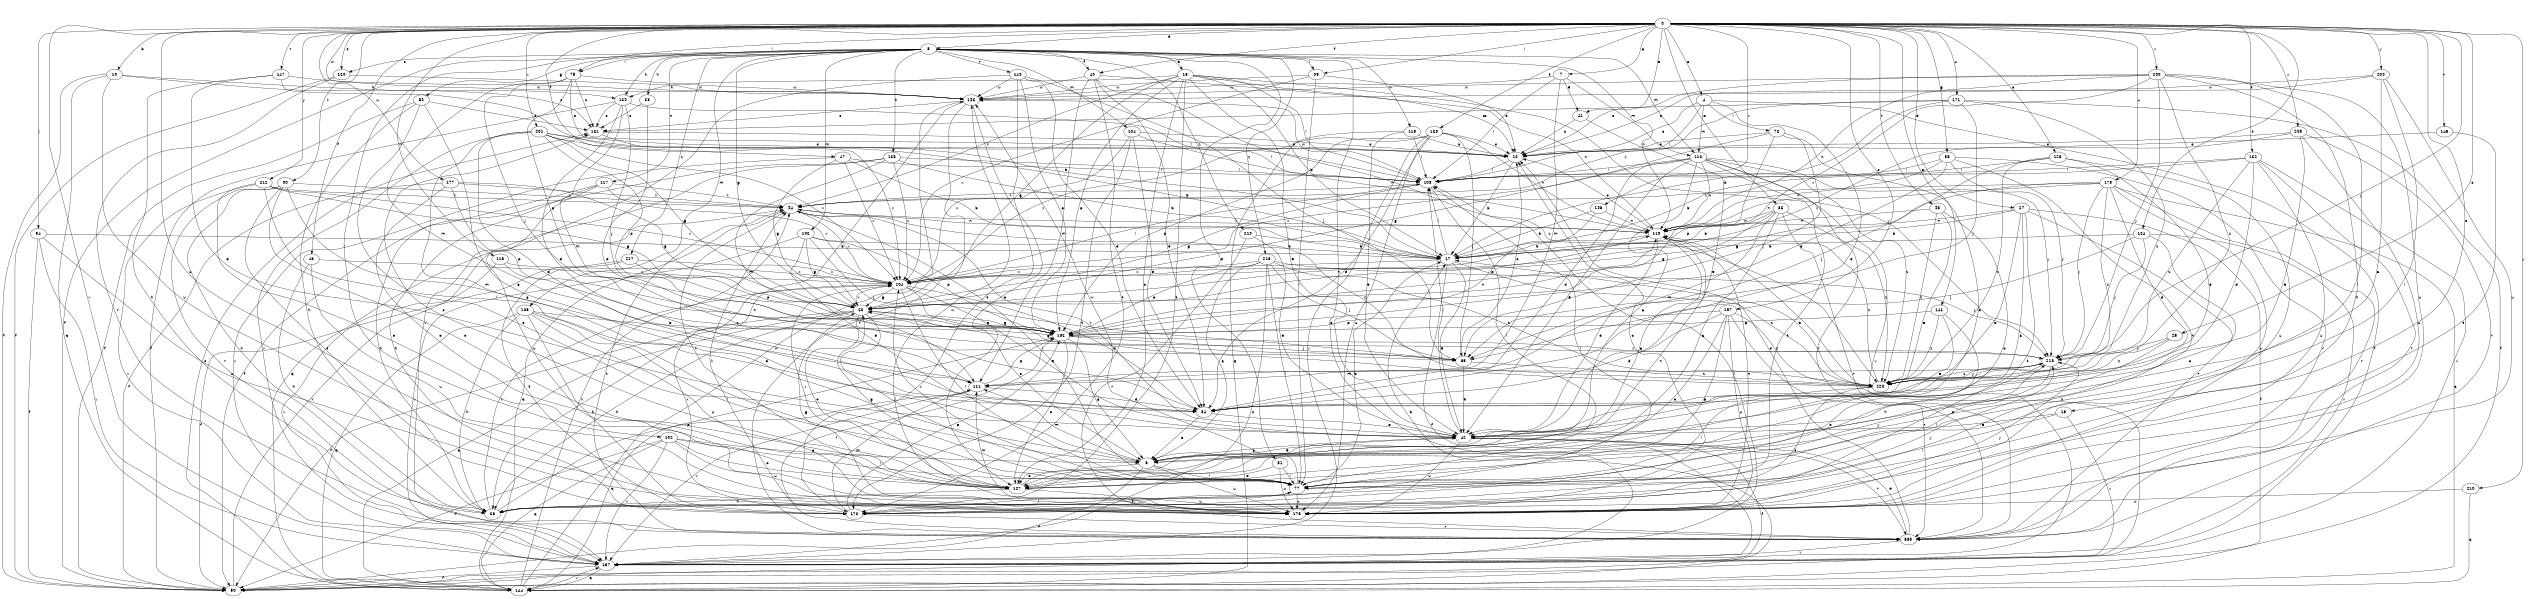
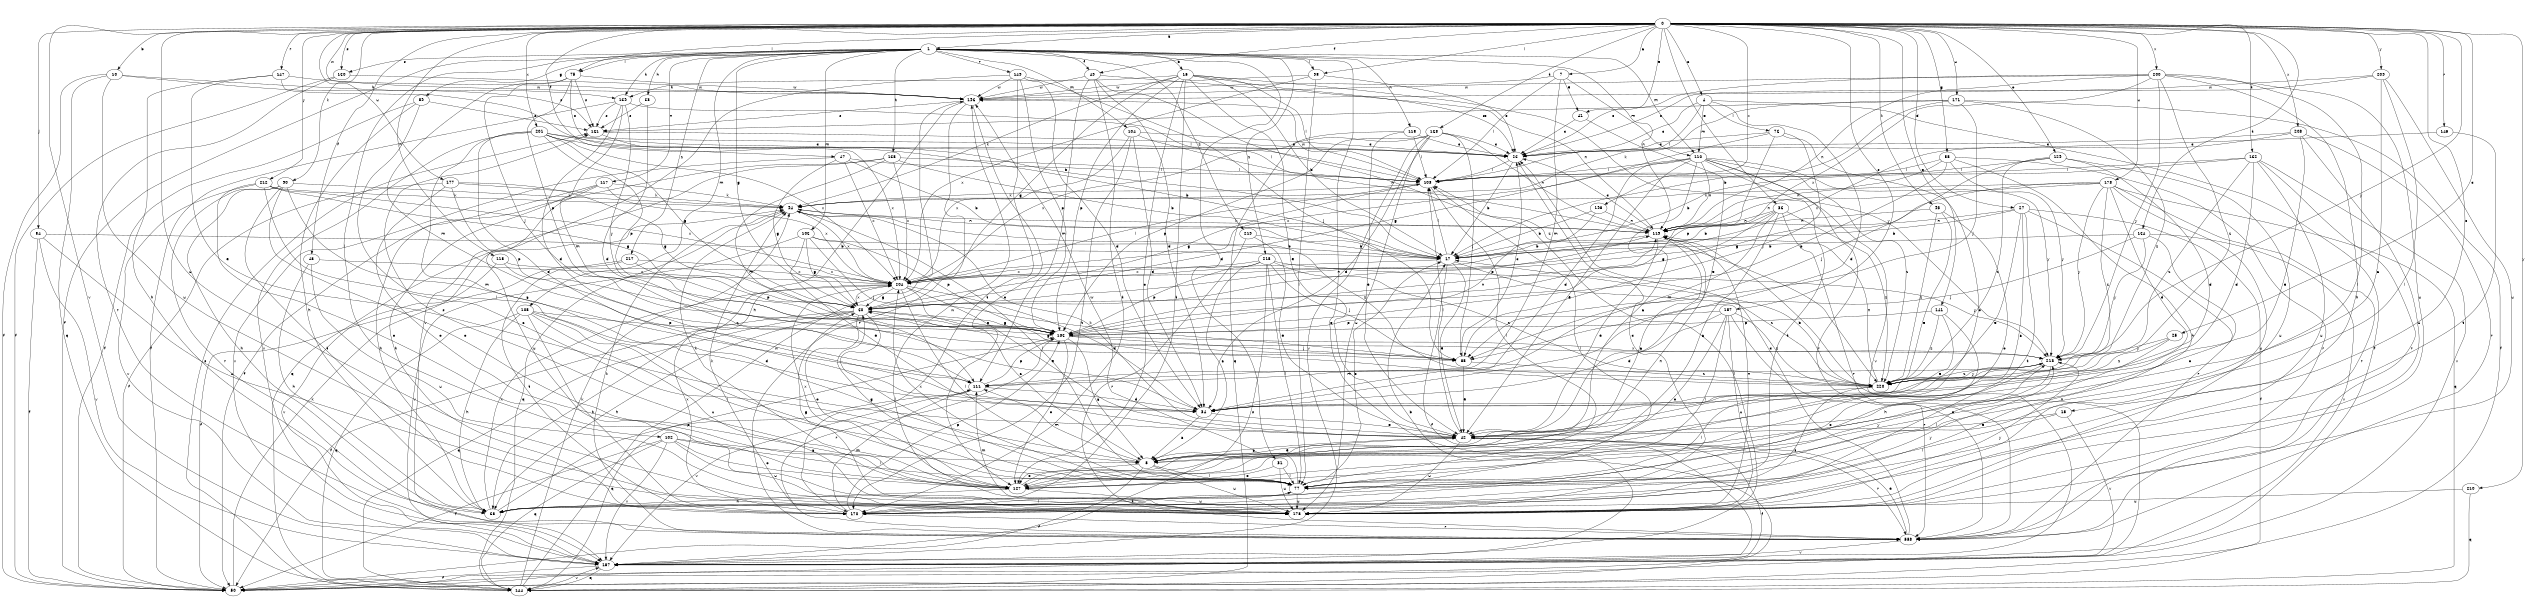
node "5": label "5" -> "1"
node "125": label "125" -> "129"
edge "59" -> "8": removed, label "a"
edge "157" -> "77": label "p" -> "i"
